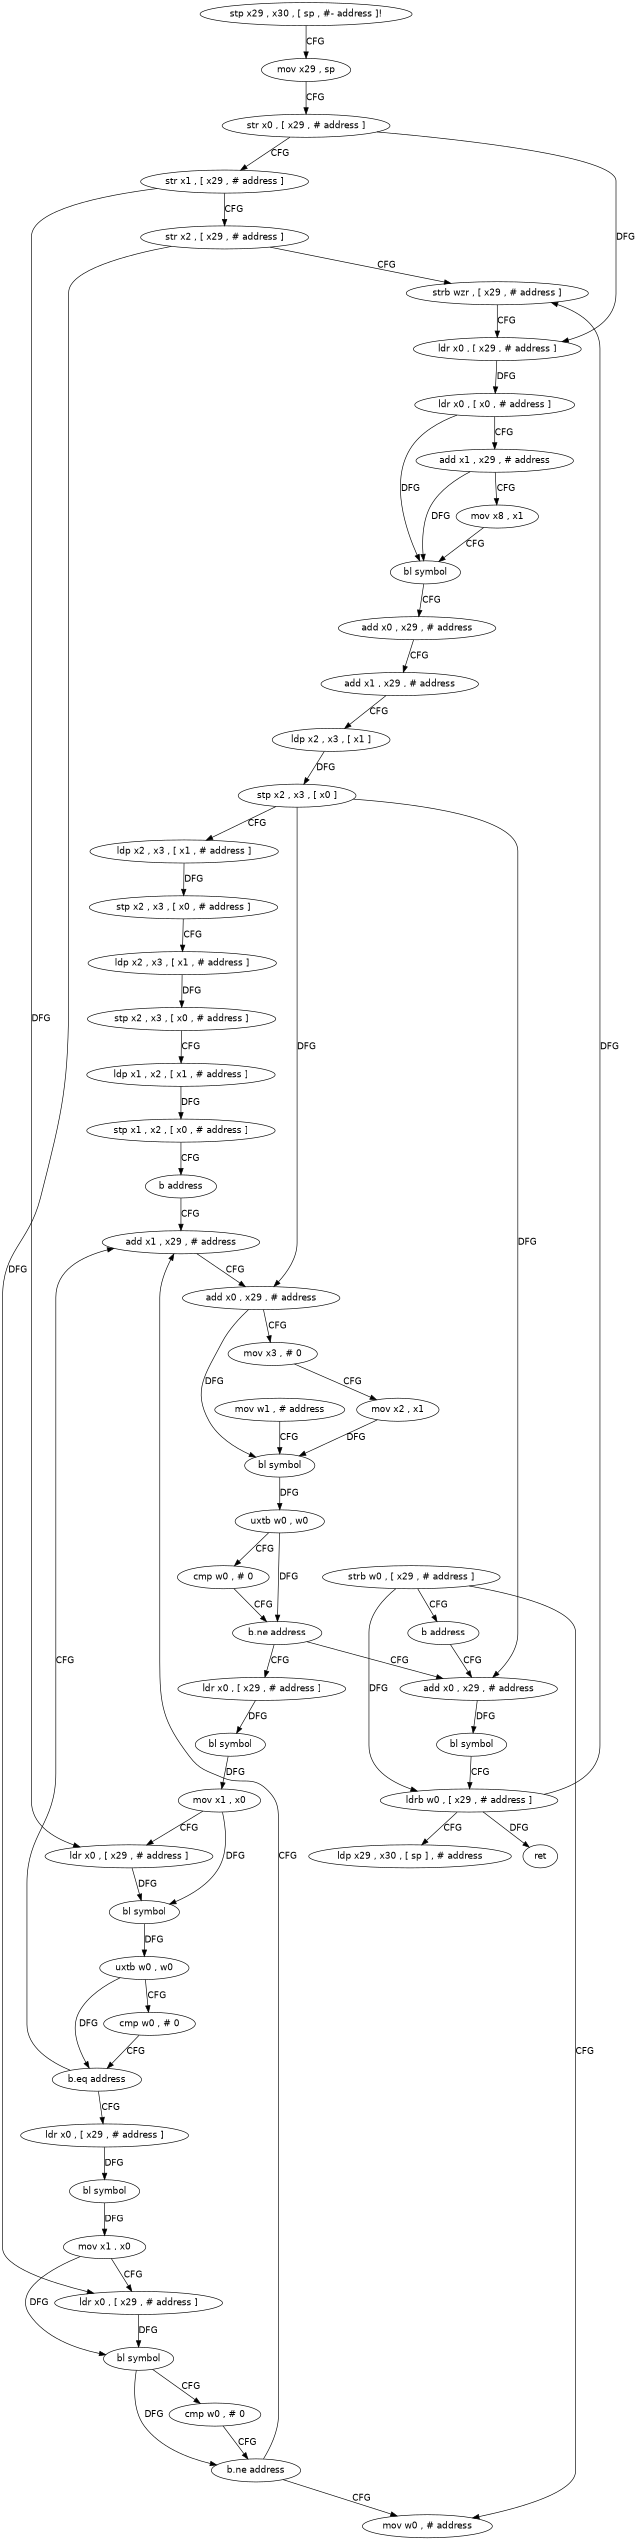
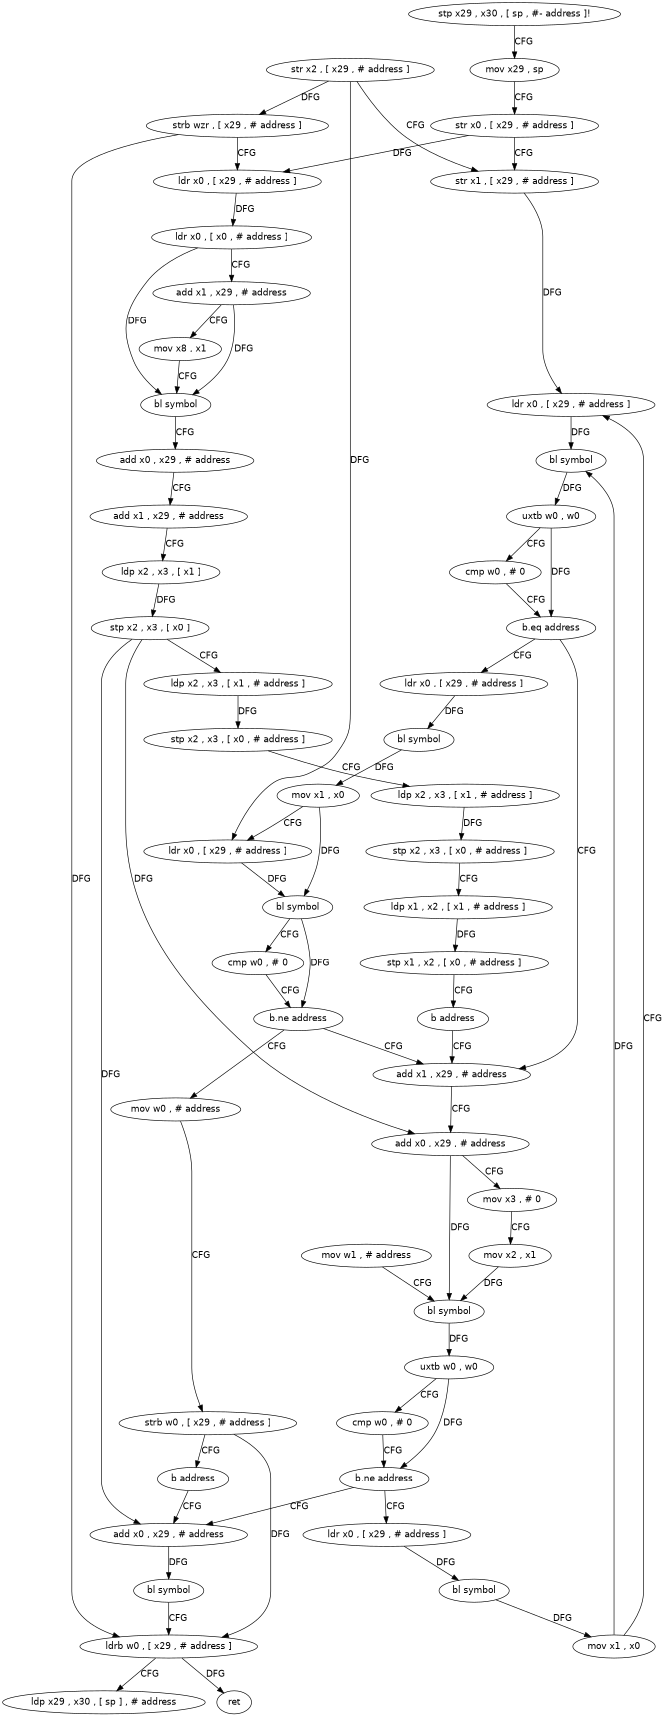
edge "str x1 , [ x29 , # address ]" -> "str x2 , [ x29 , # address ]": reversed
edge "str x2 , [ x29 , # address ]" -> "strb wzr , [ x29 , # address ]": label "CFG" -> "DFG"
edge "ldrb w0 , [ x29 , # address ]" -> "strb wzr , [ x29 , # address ]": reversed
edge "strb w0 , [ x29 , # address ]" -> "mov w0 , # address": reversed
